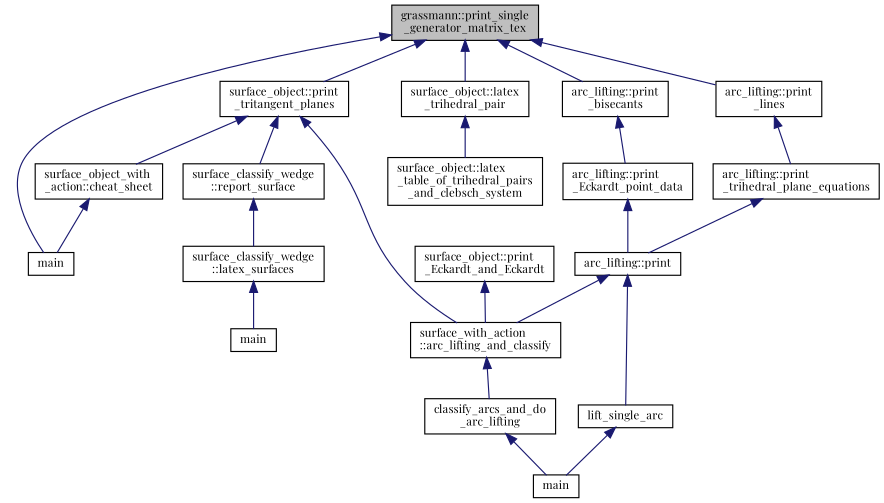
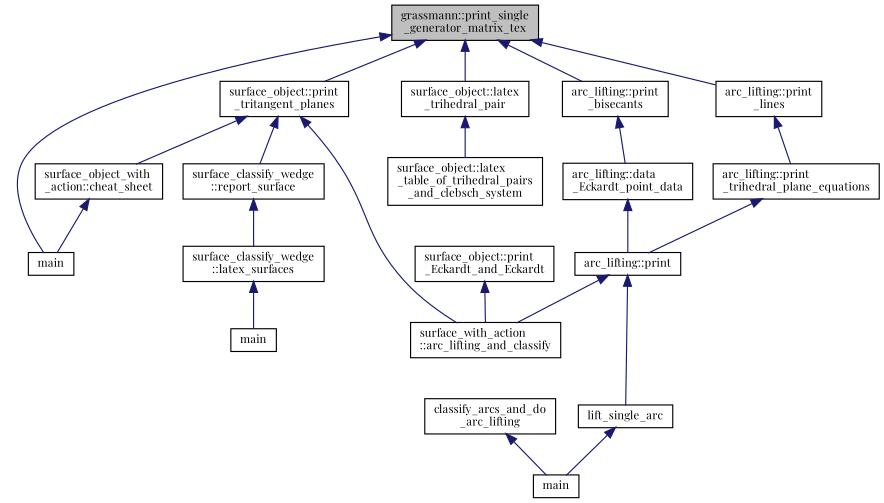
node "arc_lifting::print _Eckardt_point_data": label "arc_lifting::print _Eckardt_point_data" -> "arc_lifting::data _Eckardt_point_data"
edge "classify_arcs_and_do _arc_lifting" -> "surface_with_action ::arc_lifting_and_classify": removed
